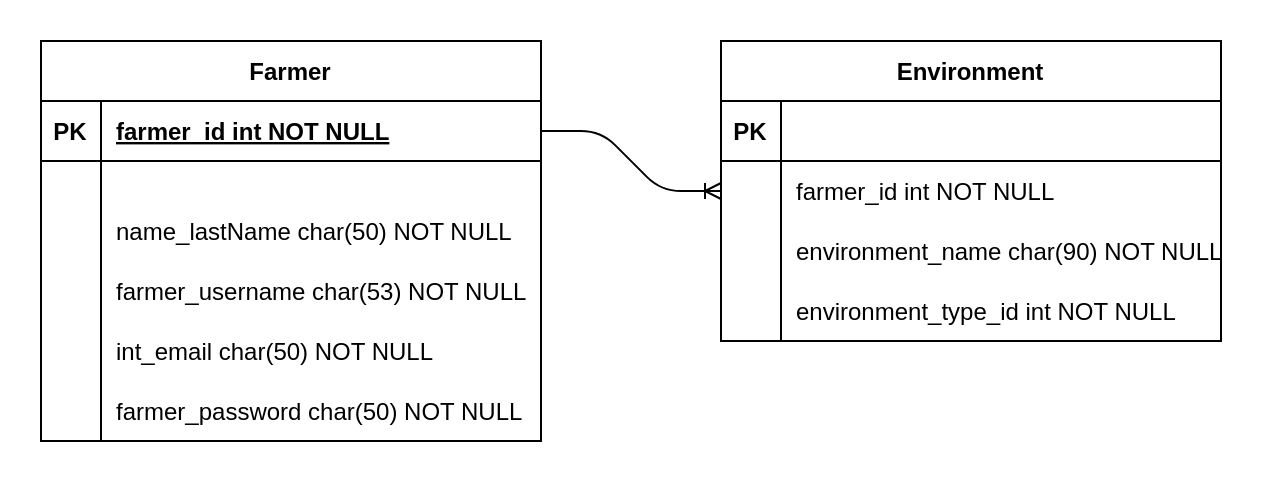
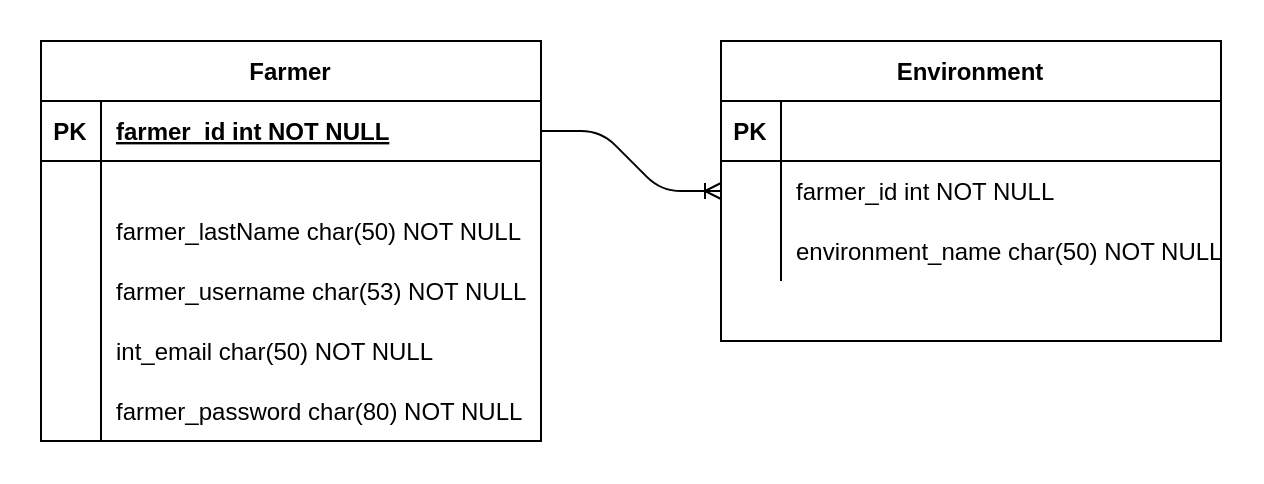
node "name_lastName char(50) NOT NULL": label "name_lastName char(50) NOT NULL" -> "farmer_lastName char(50) NOT NULL"
node "environment_name char(90) NOT NULL": label "environment_name char(90) NOT NULL" -> "environment_name char(50) NOT NULL"
node "environment_type_id int NOT NULL": removed
node "farmer_password char(50) NOT NULL": label "farmer_password char(50) NOT NULL" -> "farmer_password char(80) NOT NULL"
